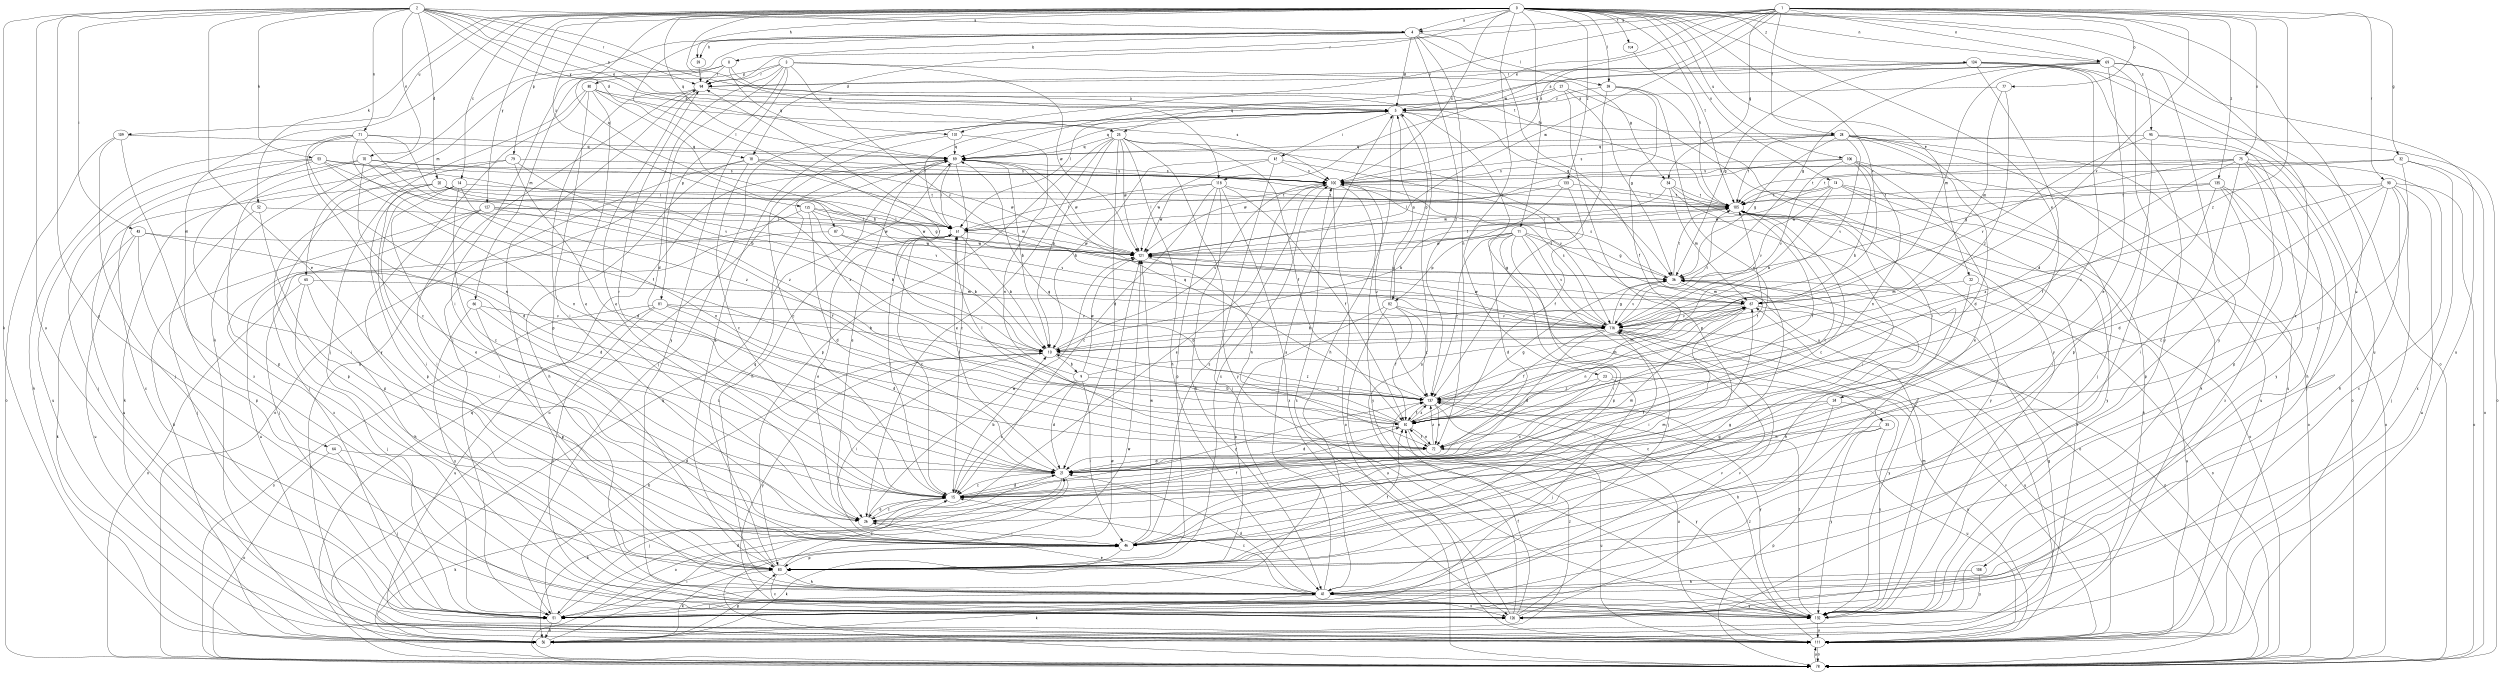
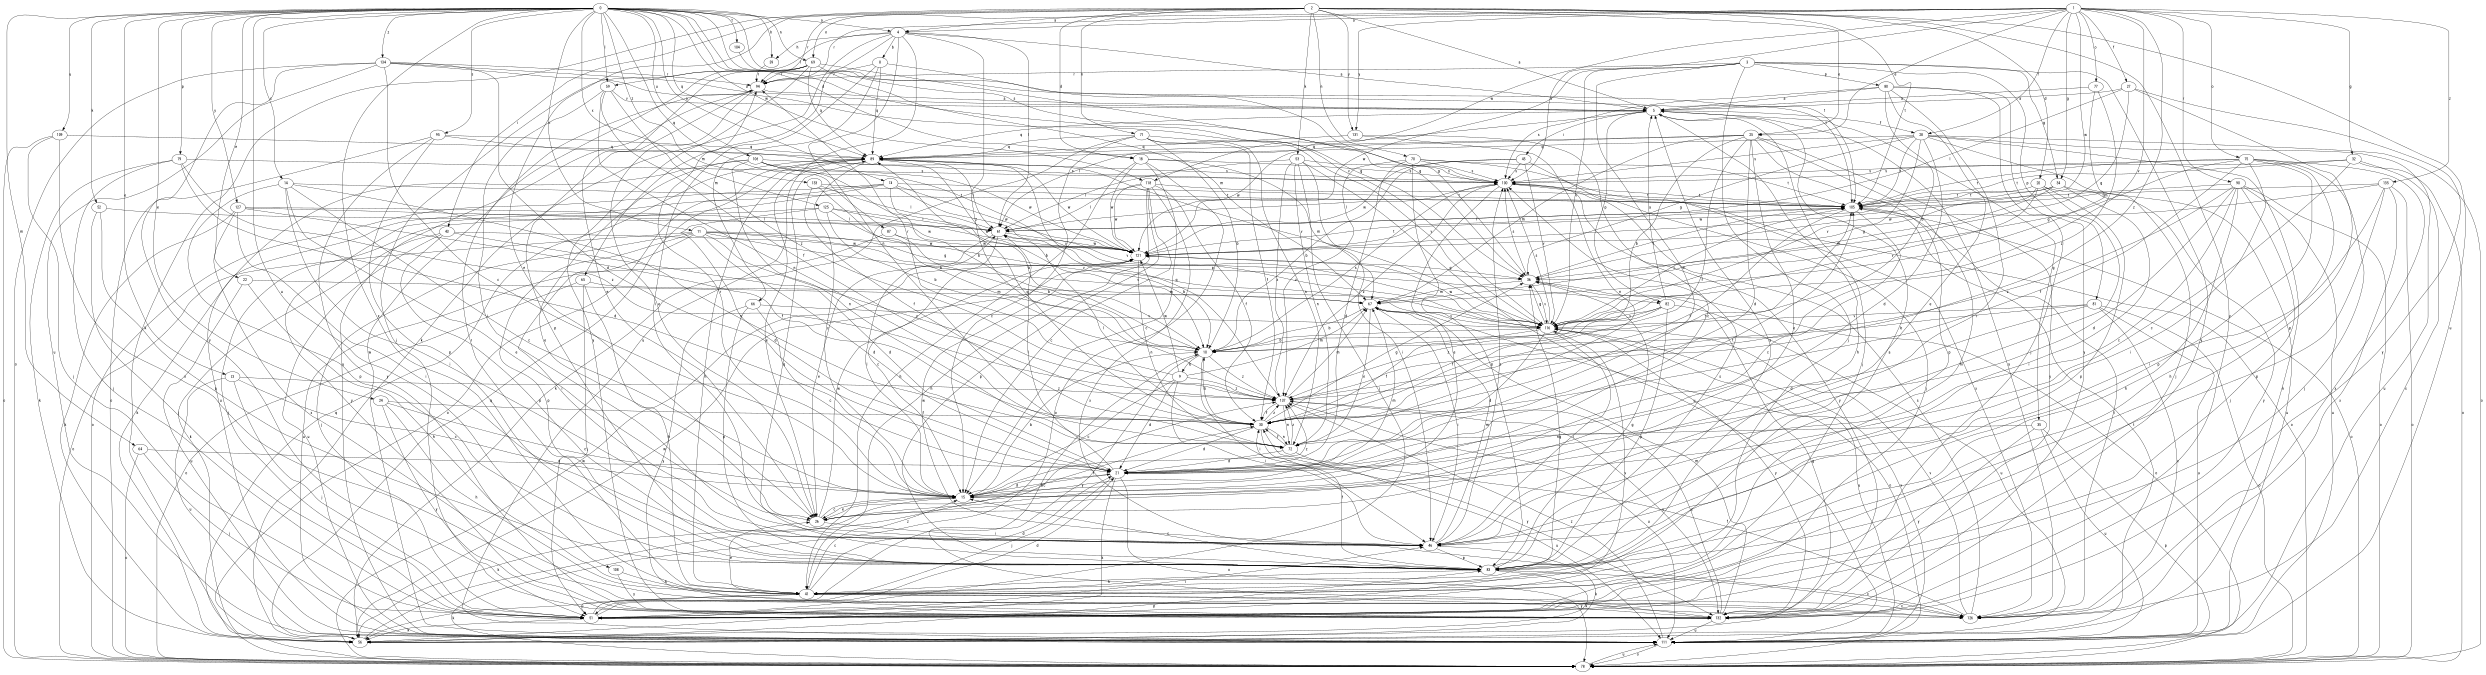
edge "1" -> "27": added, label "f"
edge "69" -> "111": label "u" -> "w"
